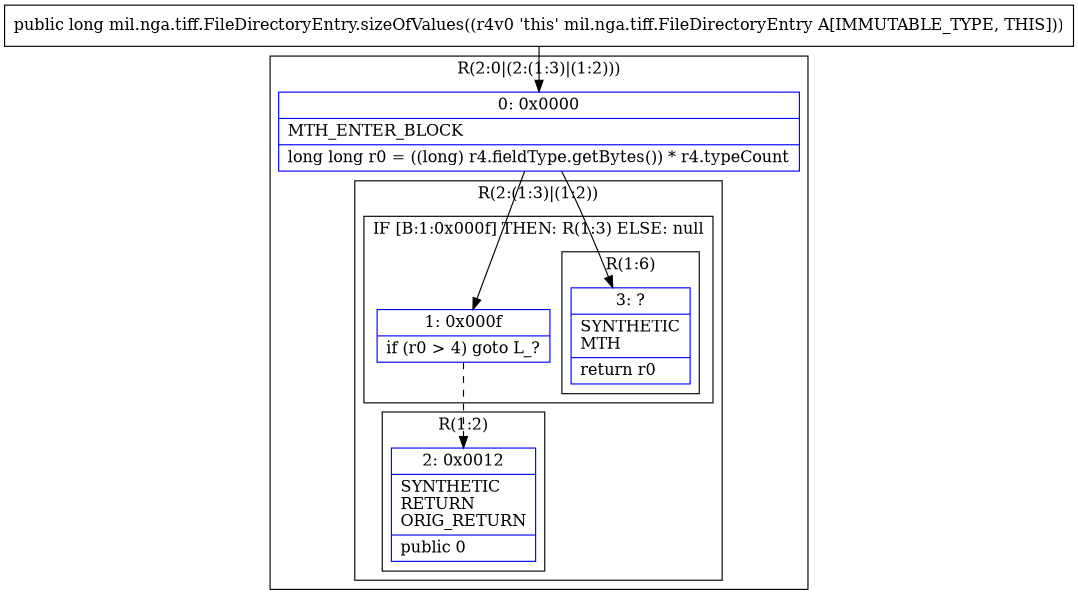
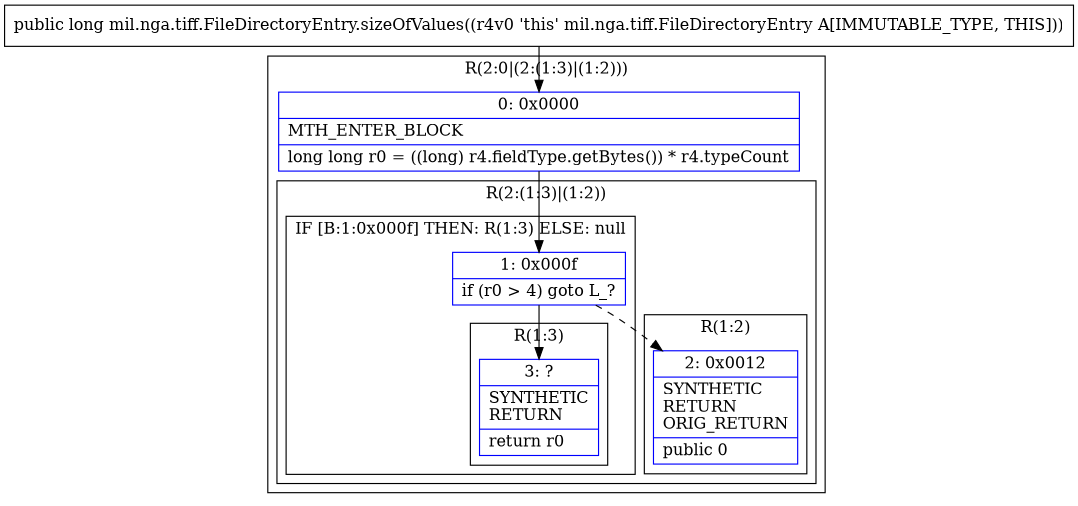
edge "0: 0x0000" -> "3: ?": now "1: 0x000f" -> "3: ?"
cluster "R(1:6)": label "R(1:6)" -> "R(1:3)"
node "3: ?": text "MTH" -> "RETURN"
